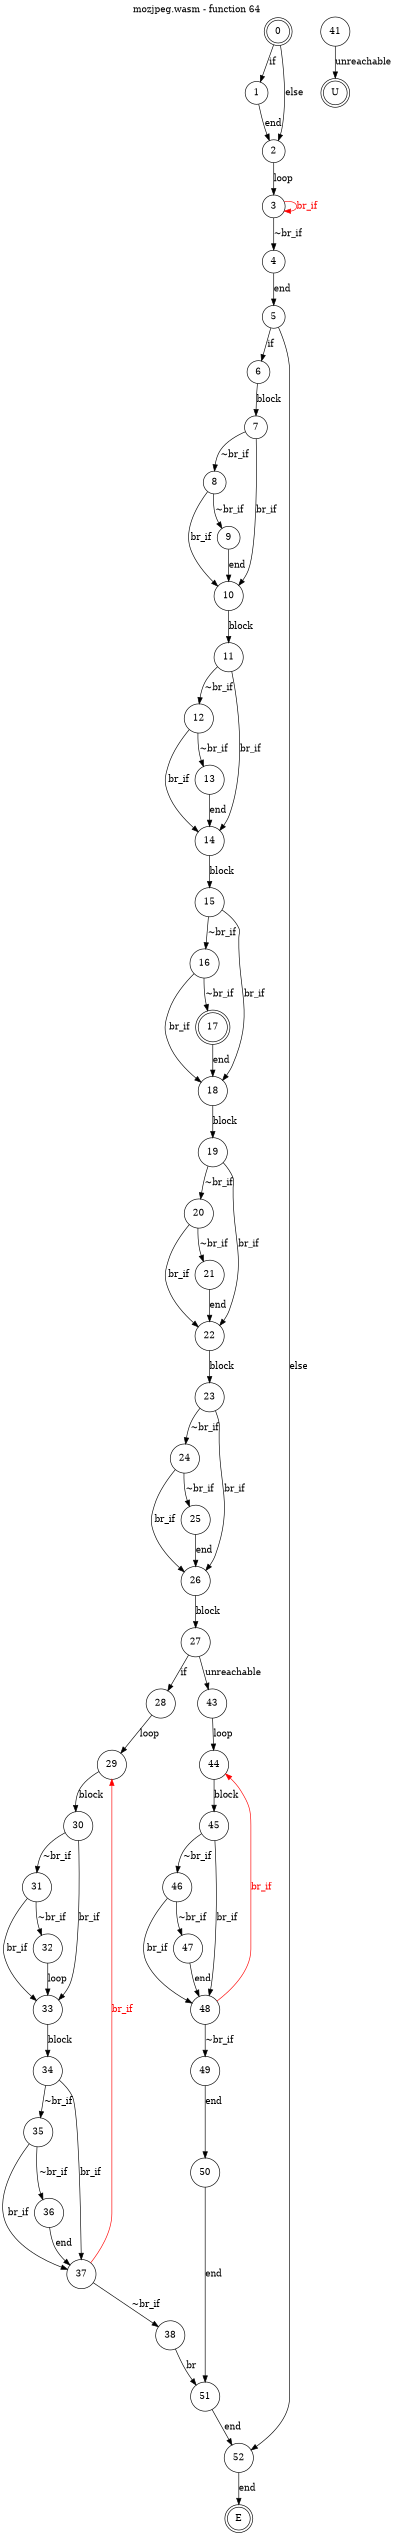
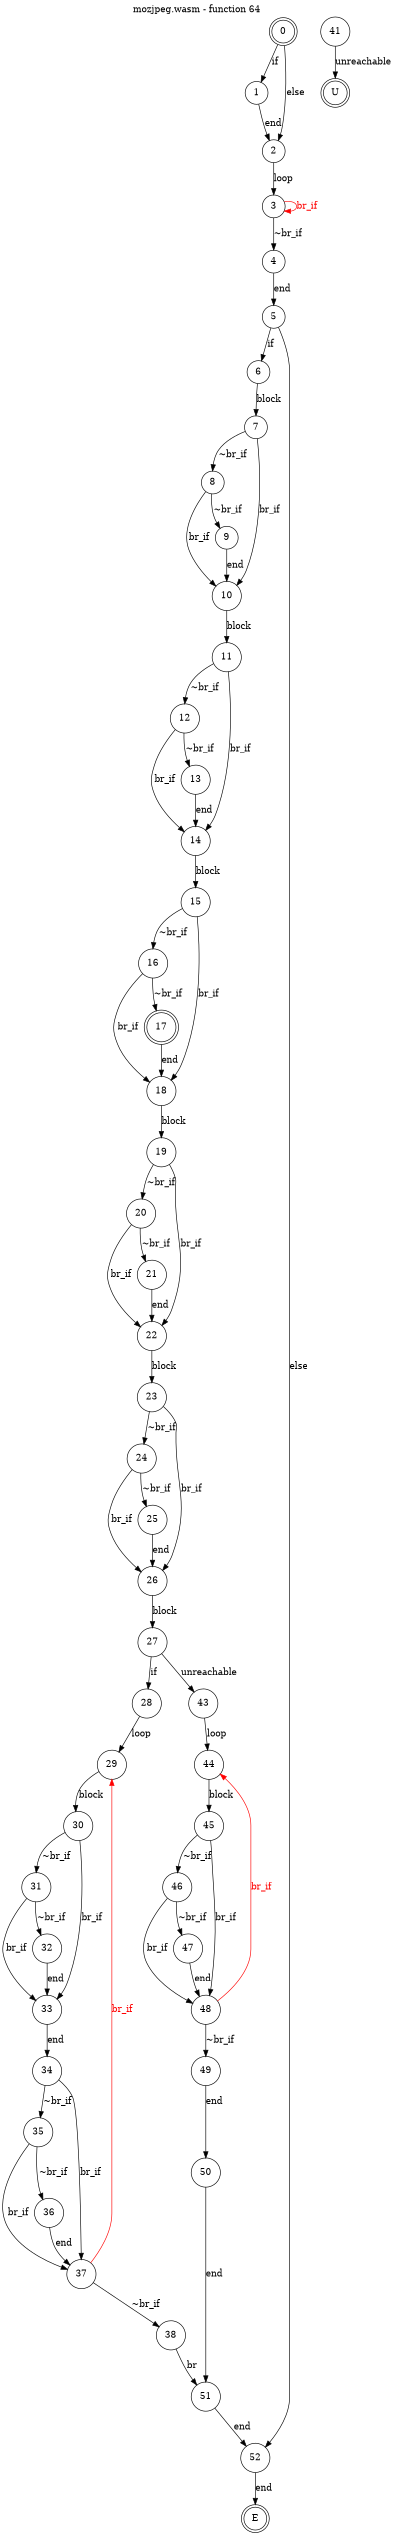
edge "32" -> "33": label "loop" -> "end"
edge "33" -> "34": label "block" -> "end"
